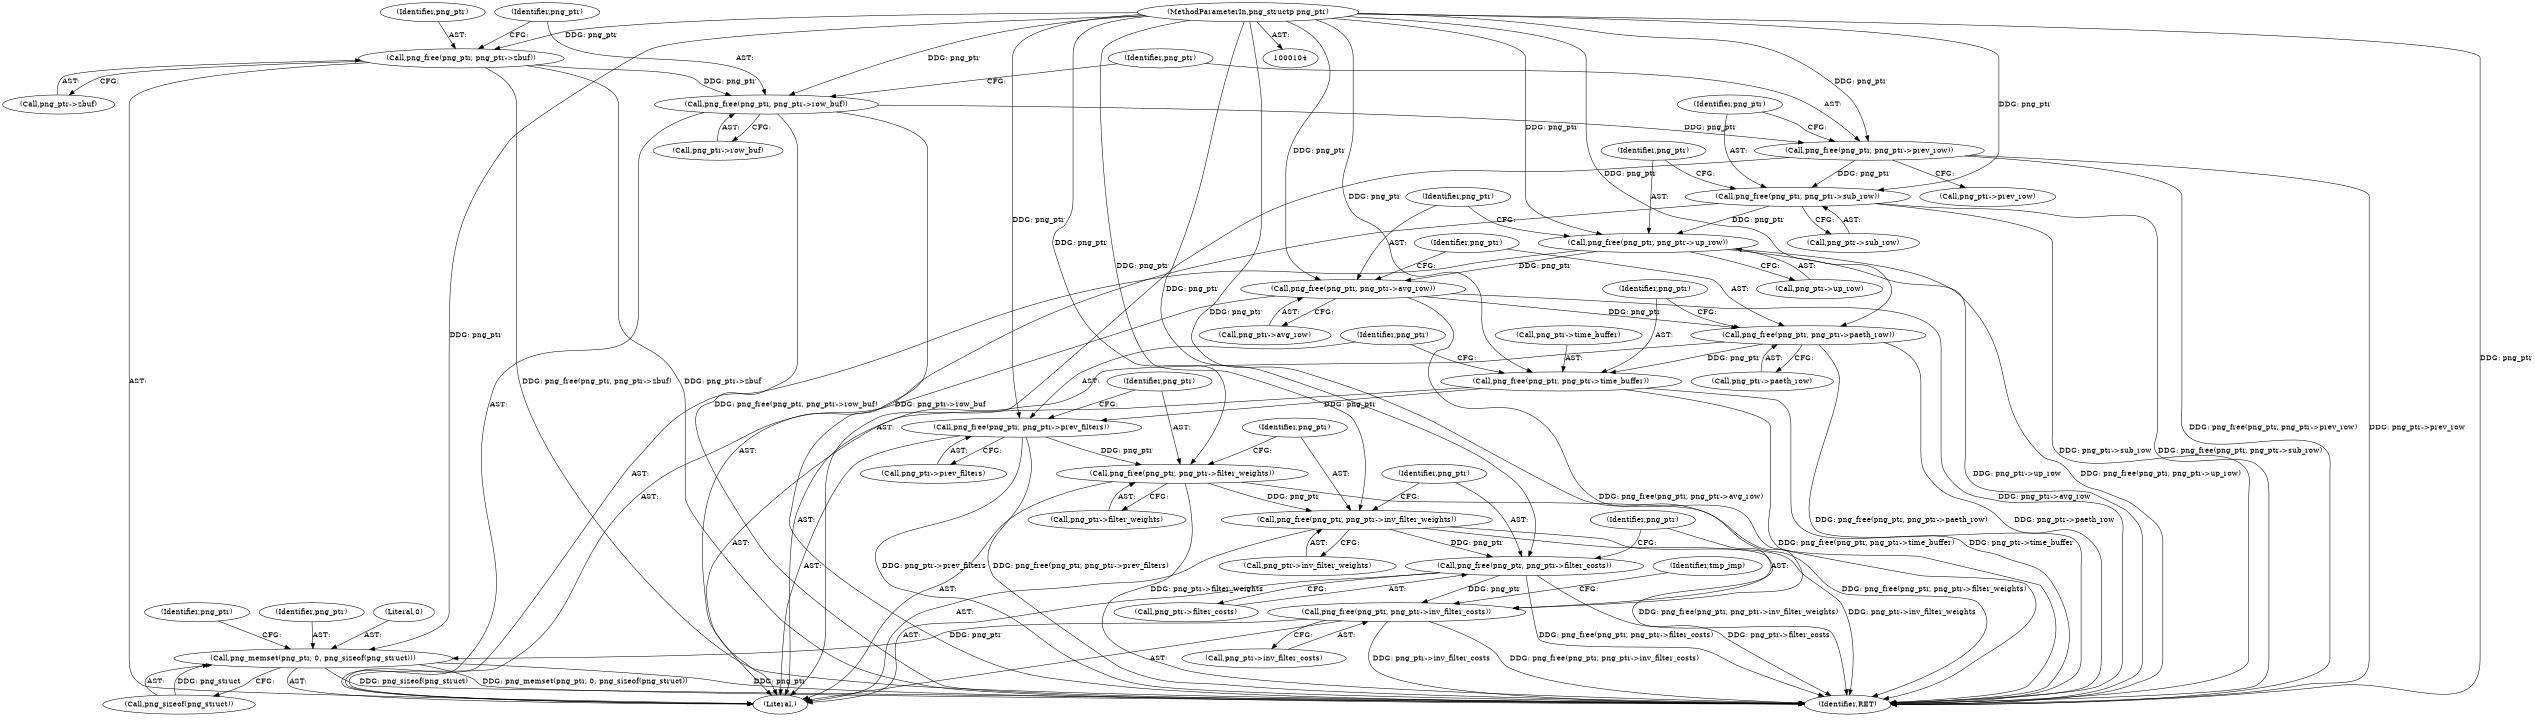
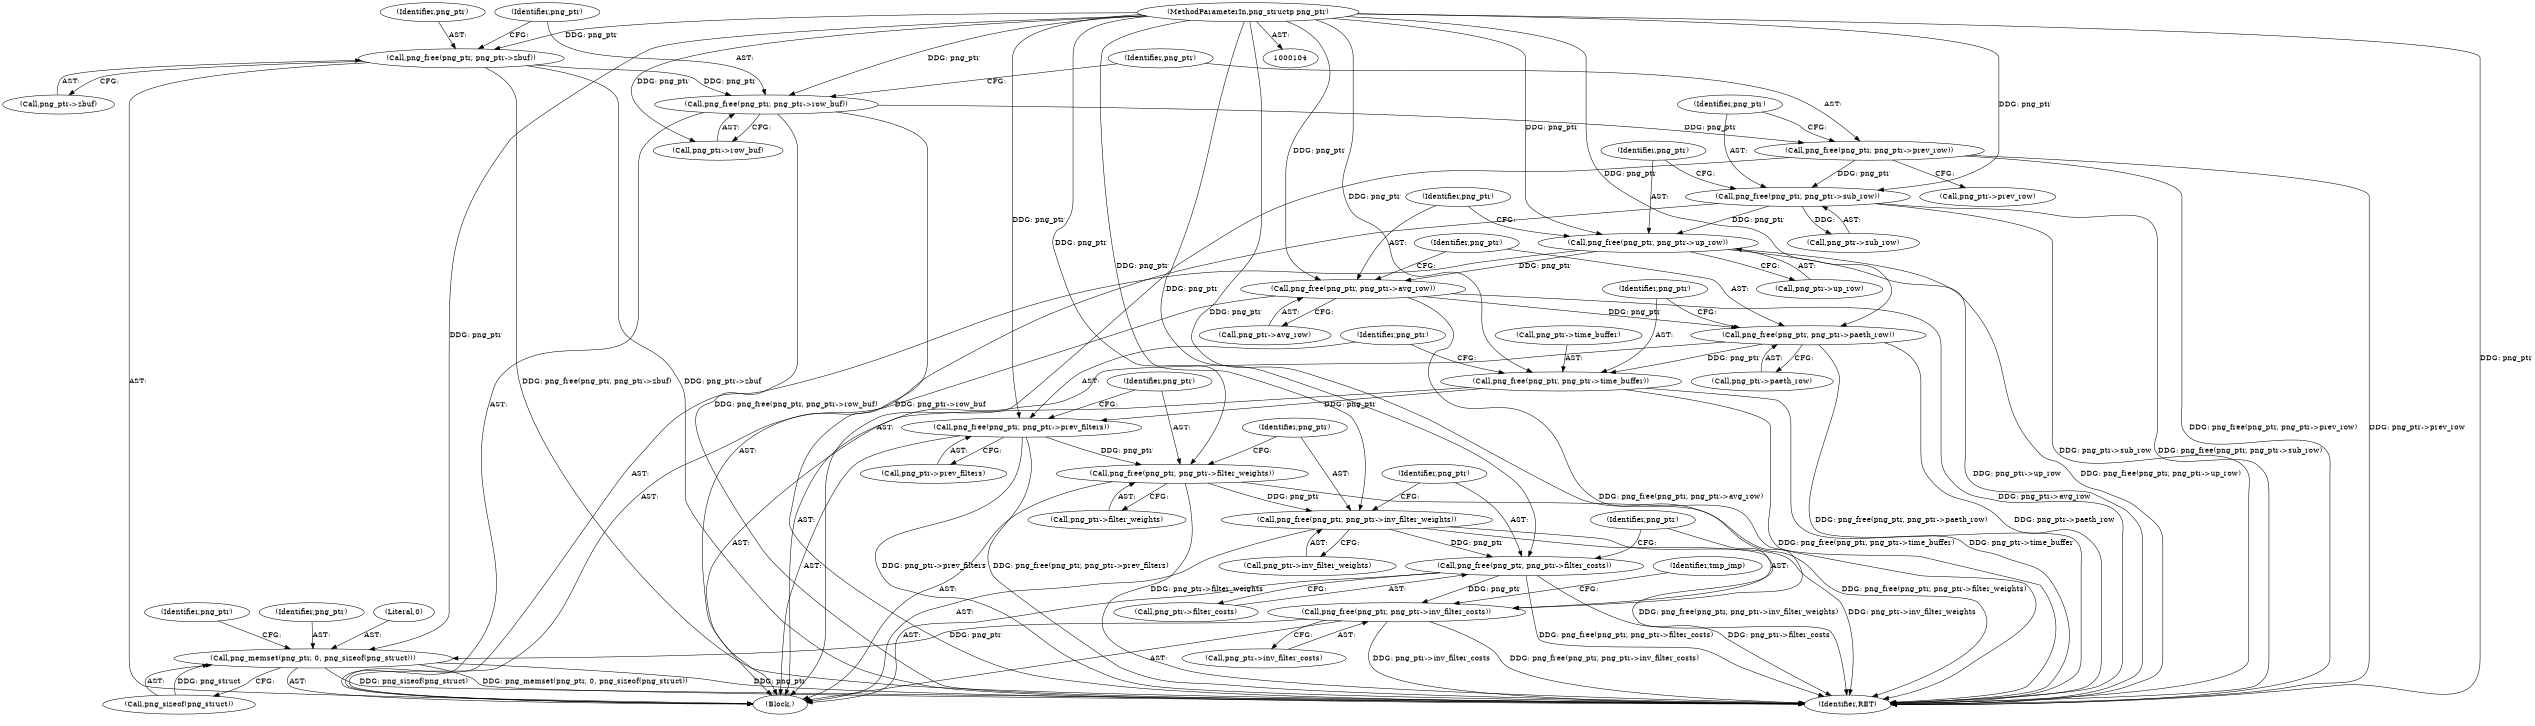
edge "(MethodParameterIn,png_structp png_ptr)" -> "(Call,png_free(png_ptr, png_ptr->prev_row))": now "(MethodParameterIn,png_structp png_ptr)" -> "(Call,png_ptr->row_buf)"
edge "(Call,png_free(png_ptr, png_ptr->sub_row))" -> "(Call,png_ptr->sub_row)": label "CFG: " -> "DDG: "
node "(Literal,)": label "(Literal,)" -> "(Block,)"
